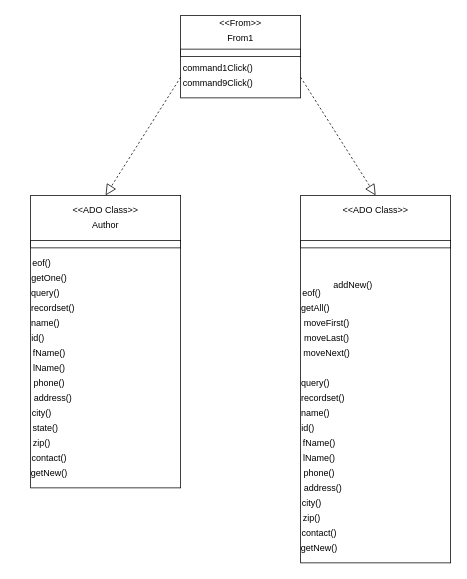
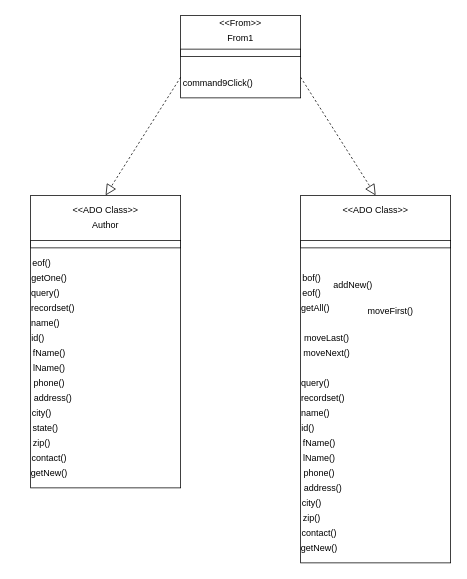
node "command1Click()": removed
node "bof()": added
node "moveFirst()": moved (327, 323) -> (390, 312)
